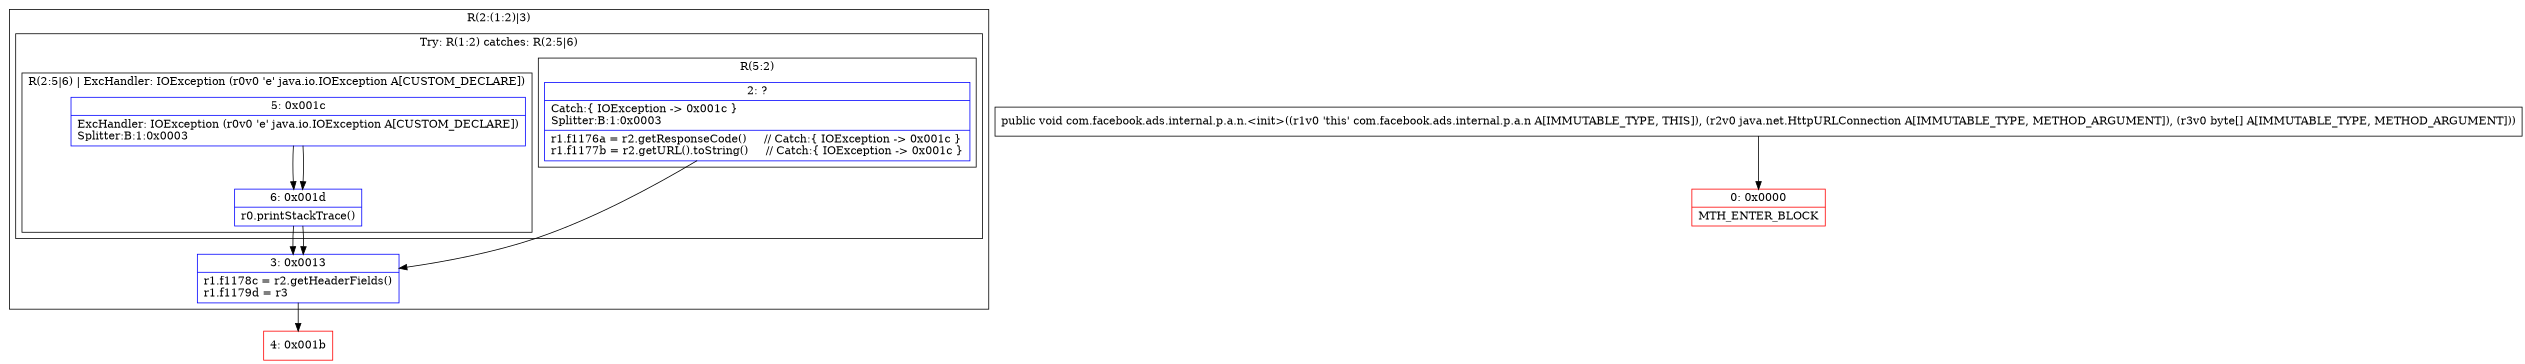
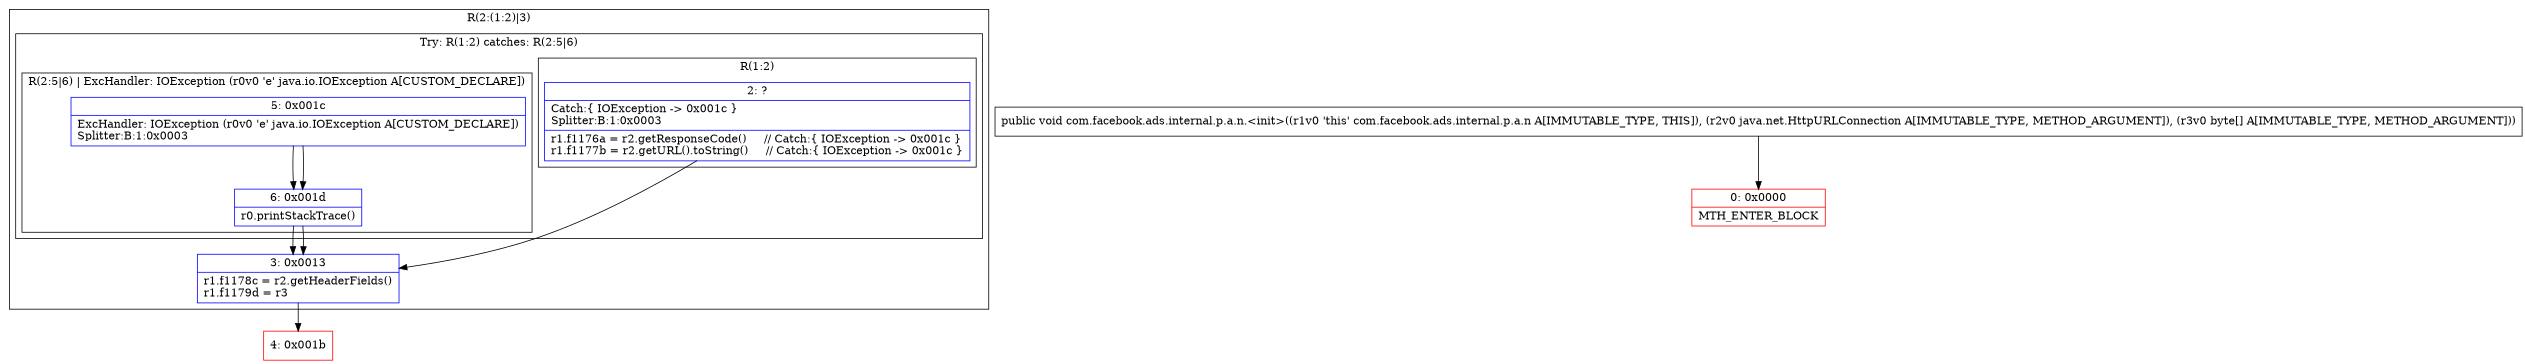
cluster "R(5:2)": label "R(5:2)" -> "R(1:2)"
